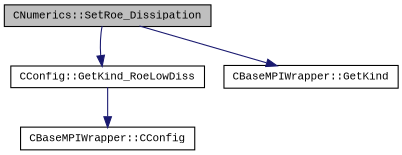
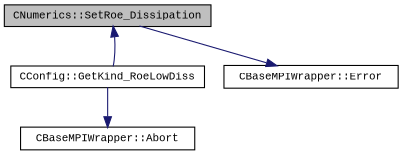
edge "CNumerics::SetRoe_Dissipation" -> "CConfig::GetKind_RoeLowDiss": reversed
node "CBaseMPIWrapper::GetKind": label "CBaseMPIWrapper::GetKind" -> "CBaseMPIWrapper::Error"
node "CBaseMPIWrapper::CConfig": label "CBaseMPIWrapper::CConfig" -> "CBaseMPIWrapper::Abort"
